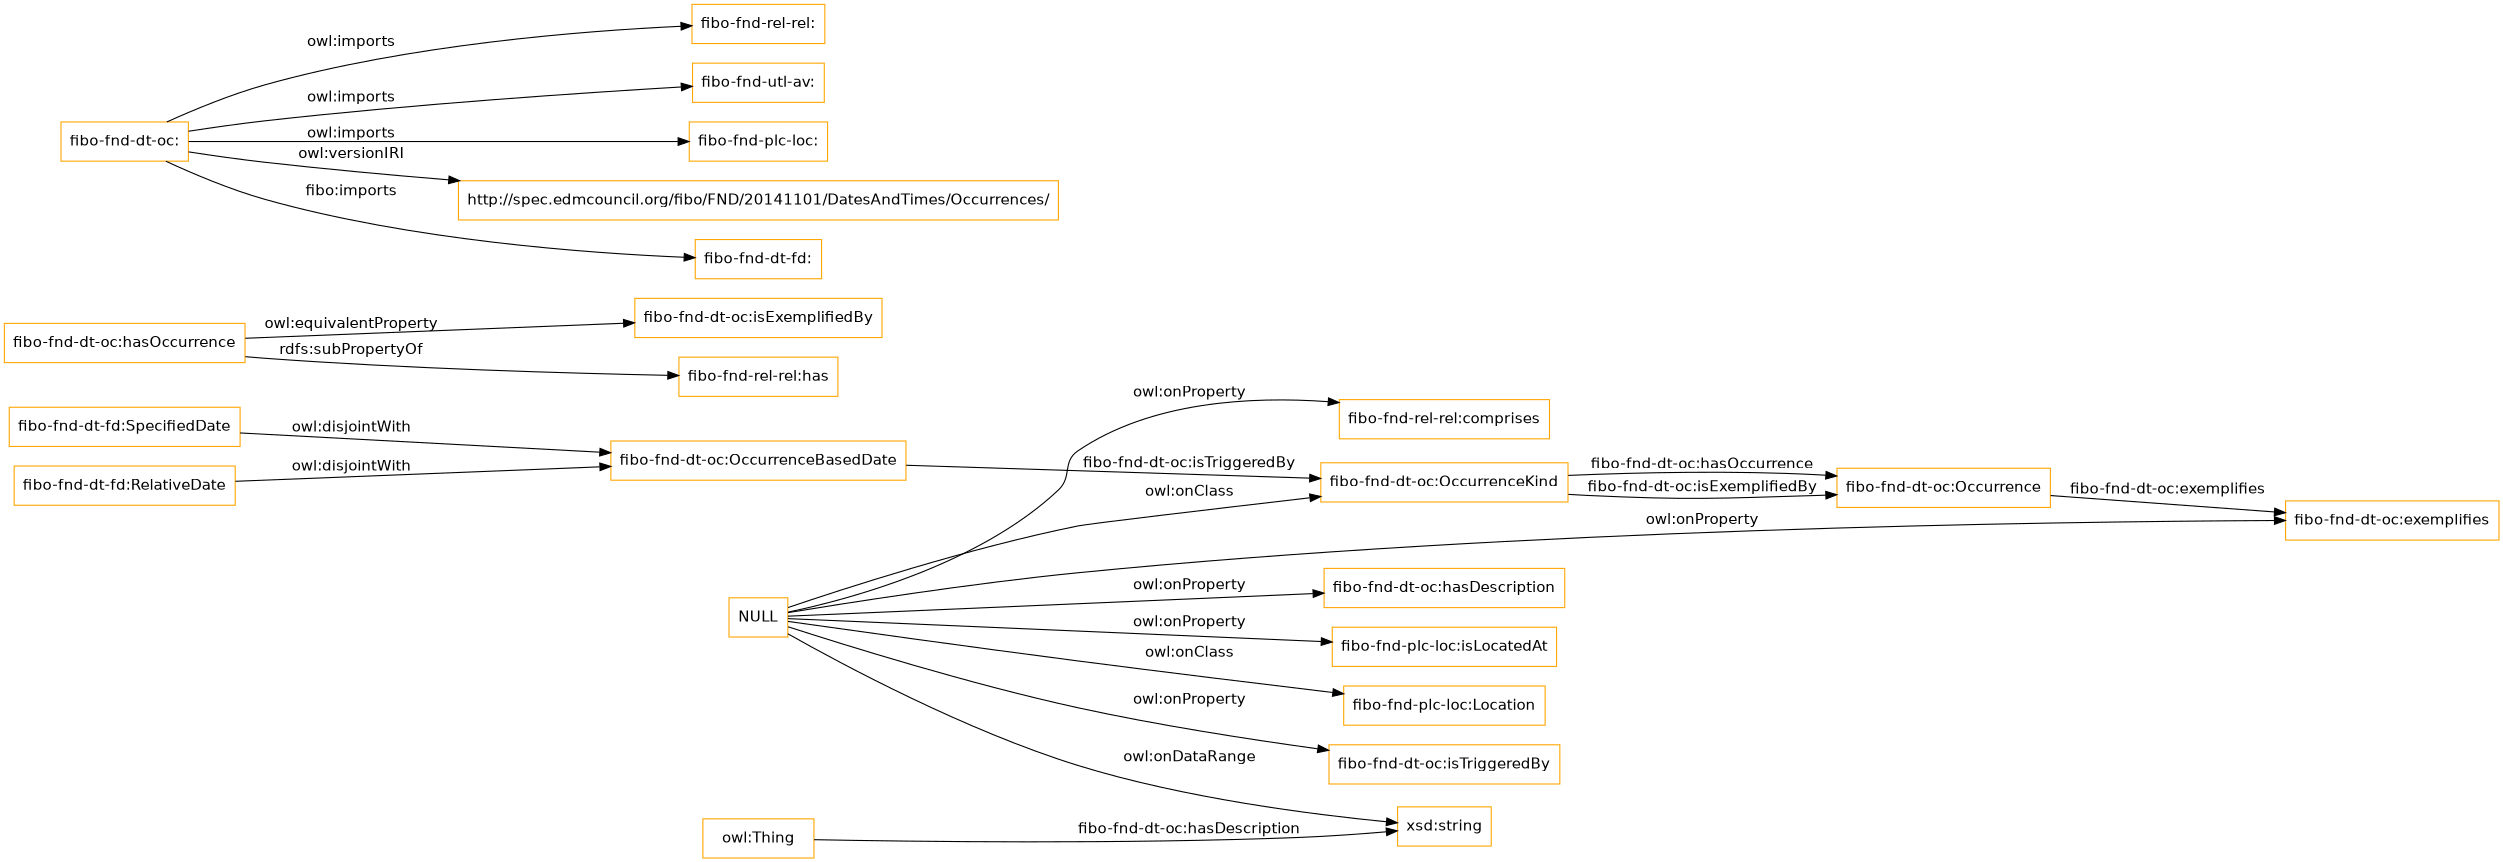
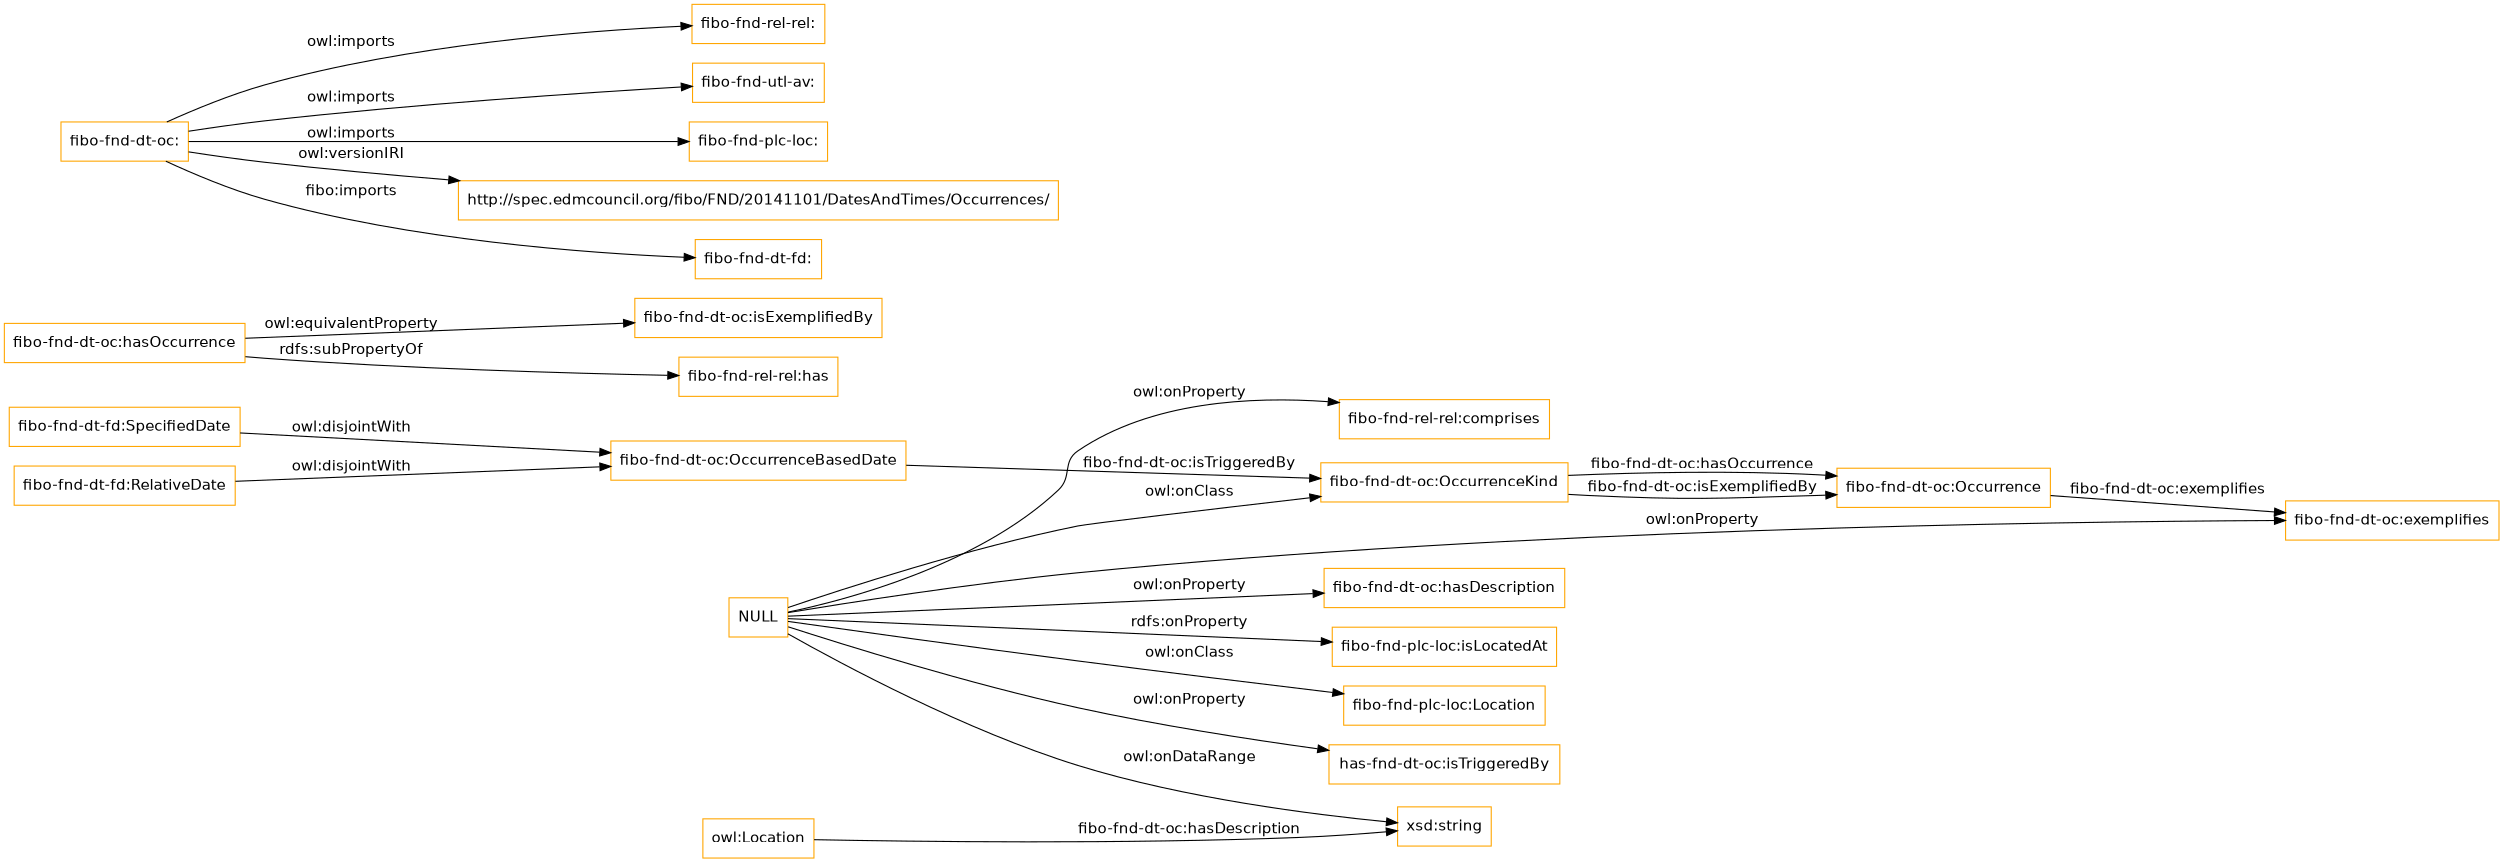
edge "NULL" -> "fibo-fnd-plc-loc:isLocatedAt": label "owl:onProperty" -> "rdfs:onProperty"
node "fibo-fnd-dt-oc:isTriggeredBy": label "fibo-fnd-dt-oc:isTriggeredBy" -> "has-fnd-dt-oc:isTriggeredBy"
node "owl:Thing": label "owl:Thing" -> "owl:Location"
